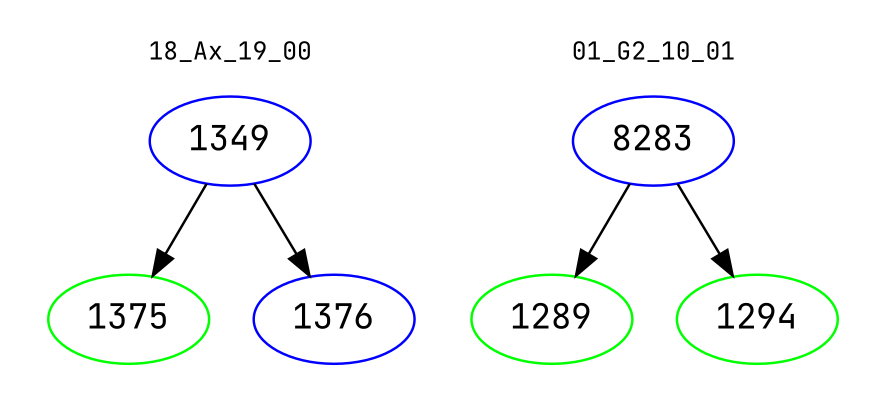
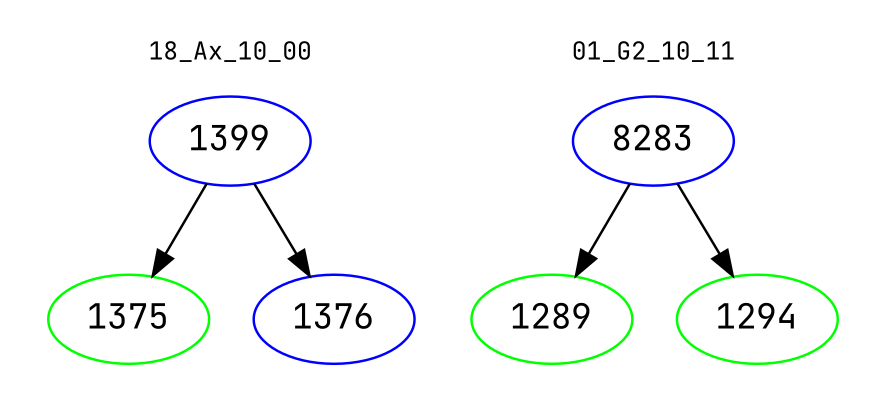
cluster "18_Ax_19_00": label "18_Ax_19_00" -> "18_Ax_10_00"
cluster "01_G2_10_01": label "01_G2_10_01" -> "01_G2_10_11"
node "1349": label "1349" -> "1399"
